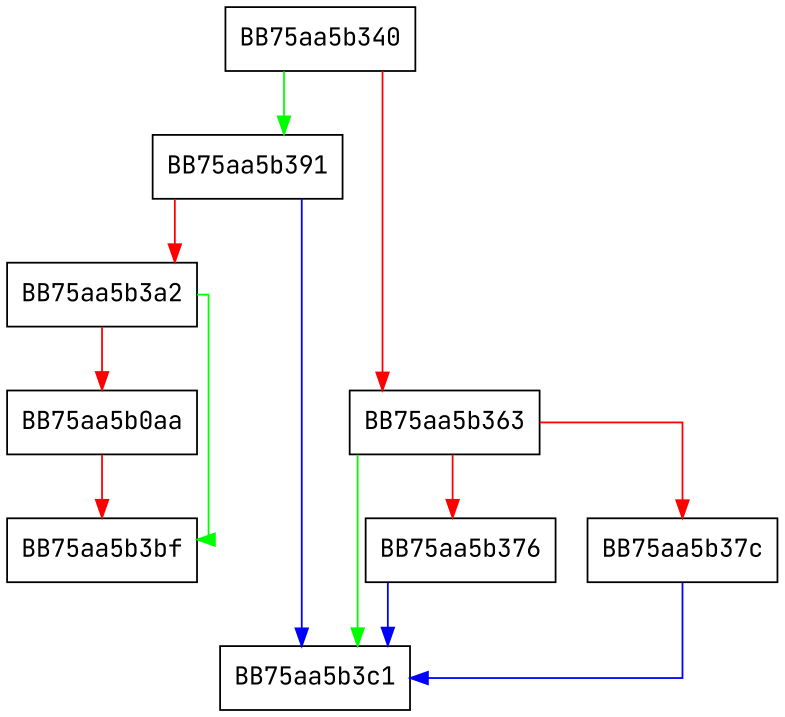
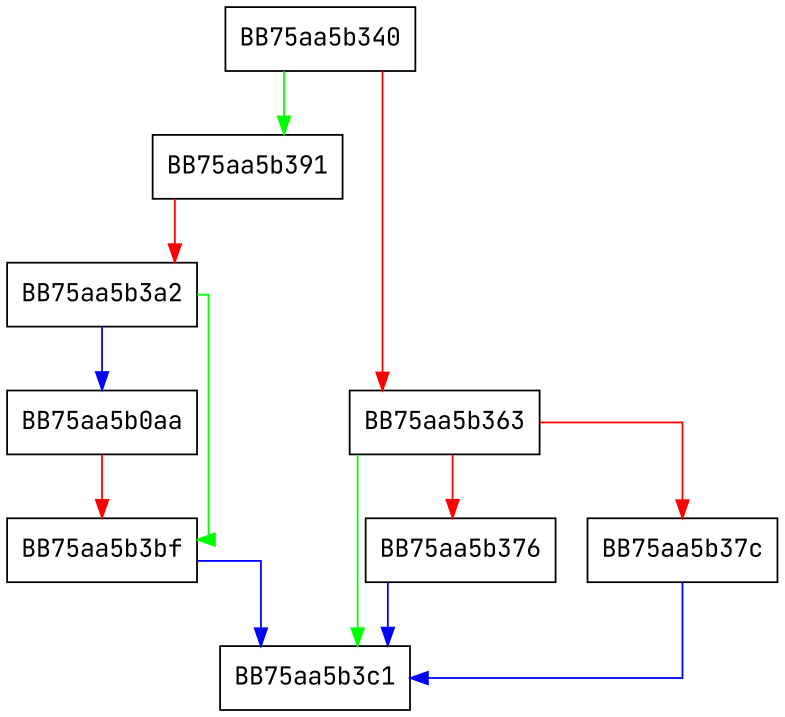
edge "BB75aa5b3a2" -> "BB75aa5b0aa": color red -> blue
edge "BB75aa5b391" -> "BB75aa5b3c1": now "BB75aa5b3bf" -> "BB75aa5b3c1"
